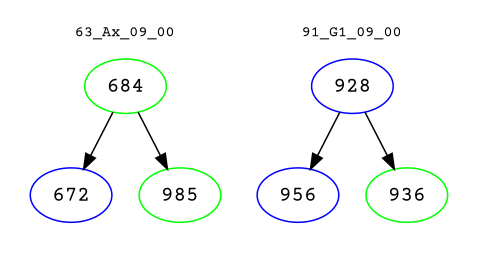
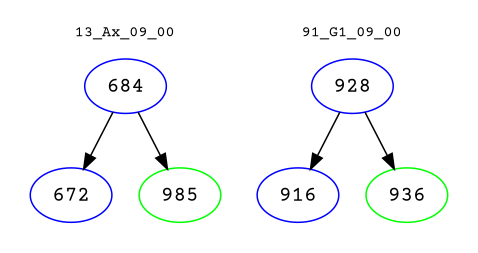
cluster "63_Ax_09_00": label "63_Ax_09_00" -> "13_Ax_09_00"
node "684": color green -> blue
node "956": label "956" -> "916"
